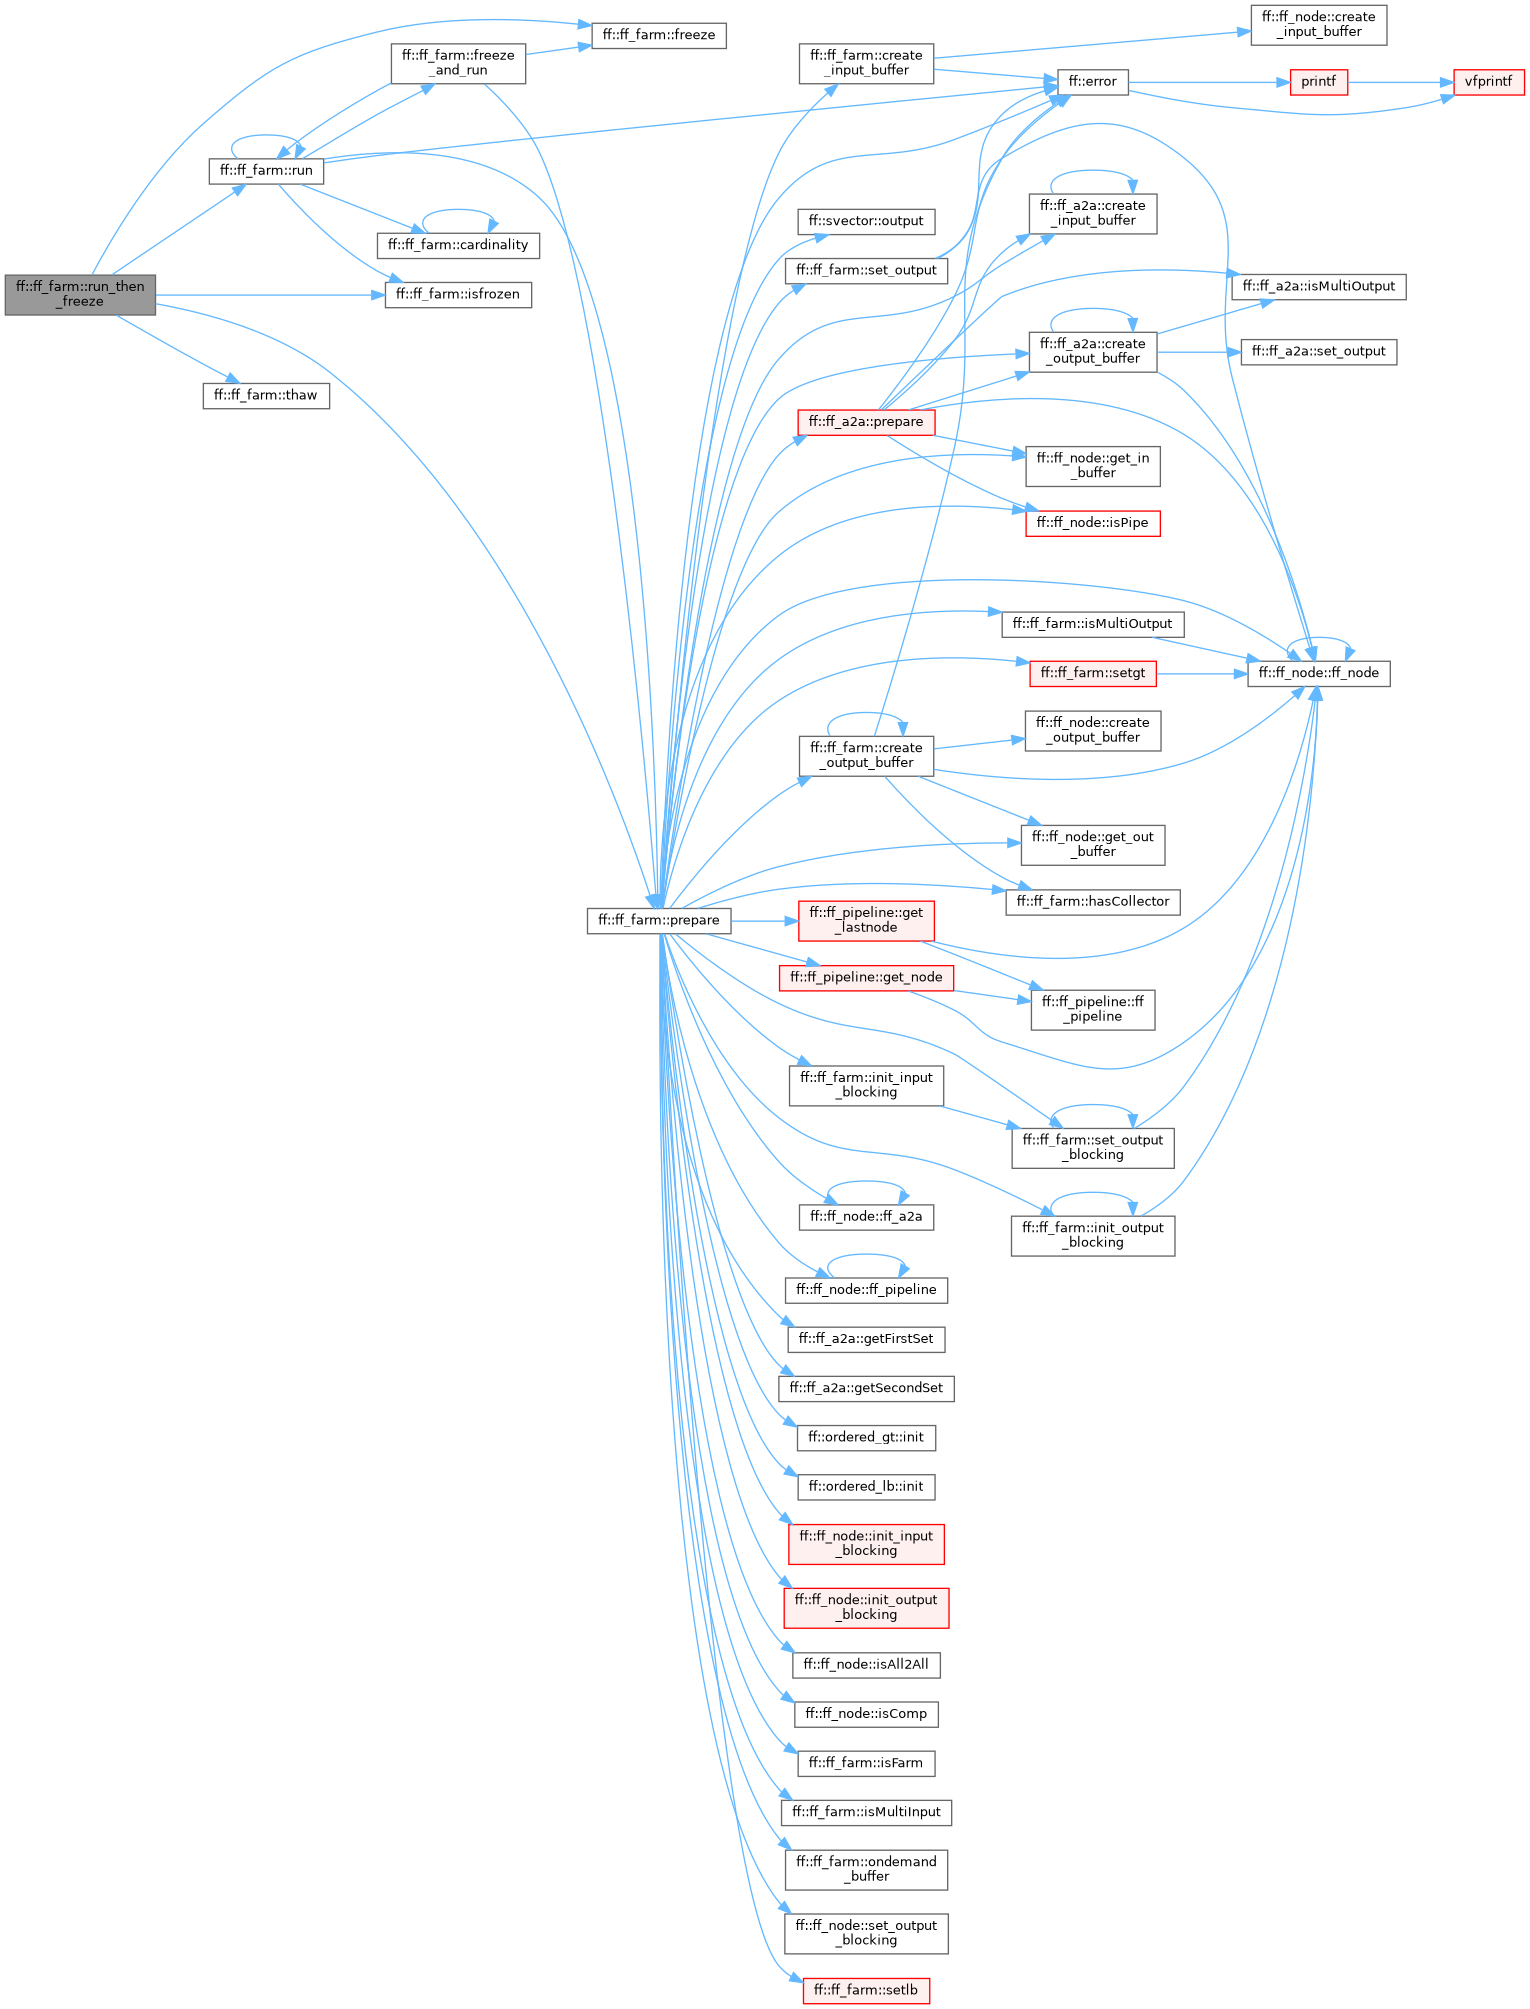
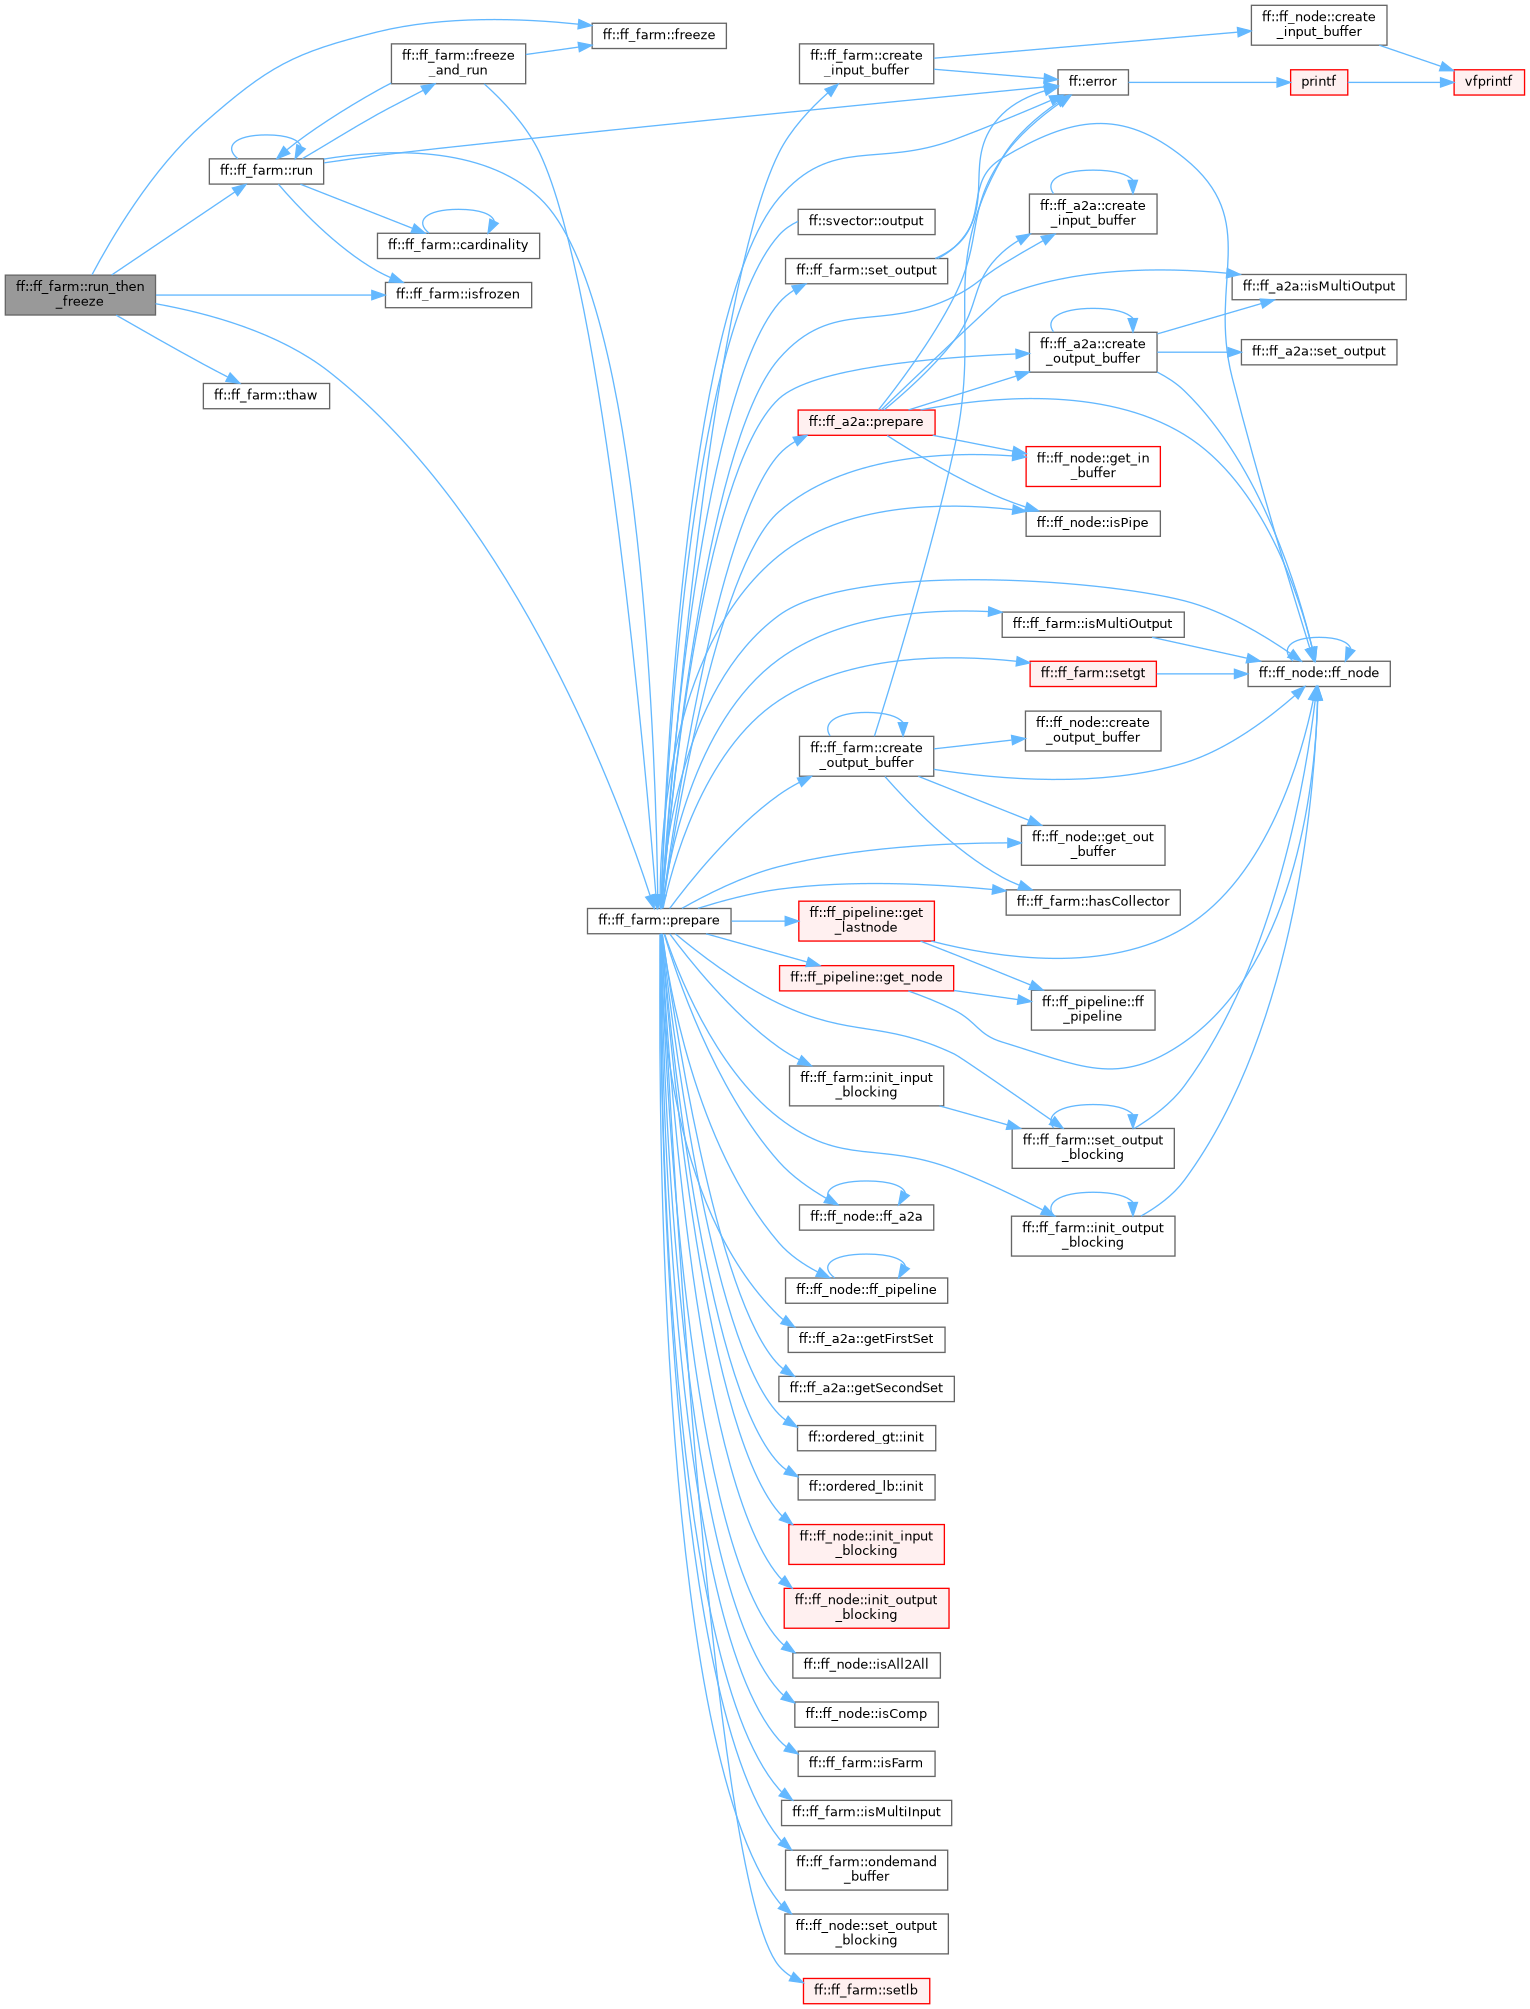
edge "ff::error" -> "vfprintf": now "ff::ff_node::create _input_buffer" -> "vfprintf"
node "ff::ff_node::get_in _buffer": color grey40 -> red
node "ff::ff_node::isPipe": color red -> grey40
edge "ff::ff_farm::prepare" -> "ff::svector::output": reversed
